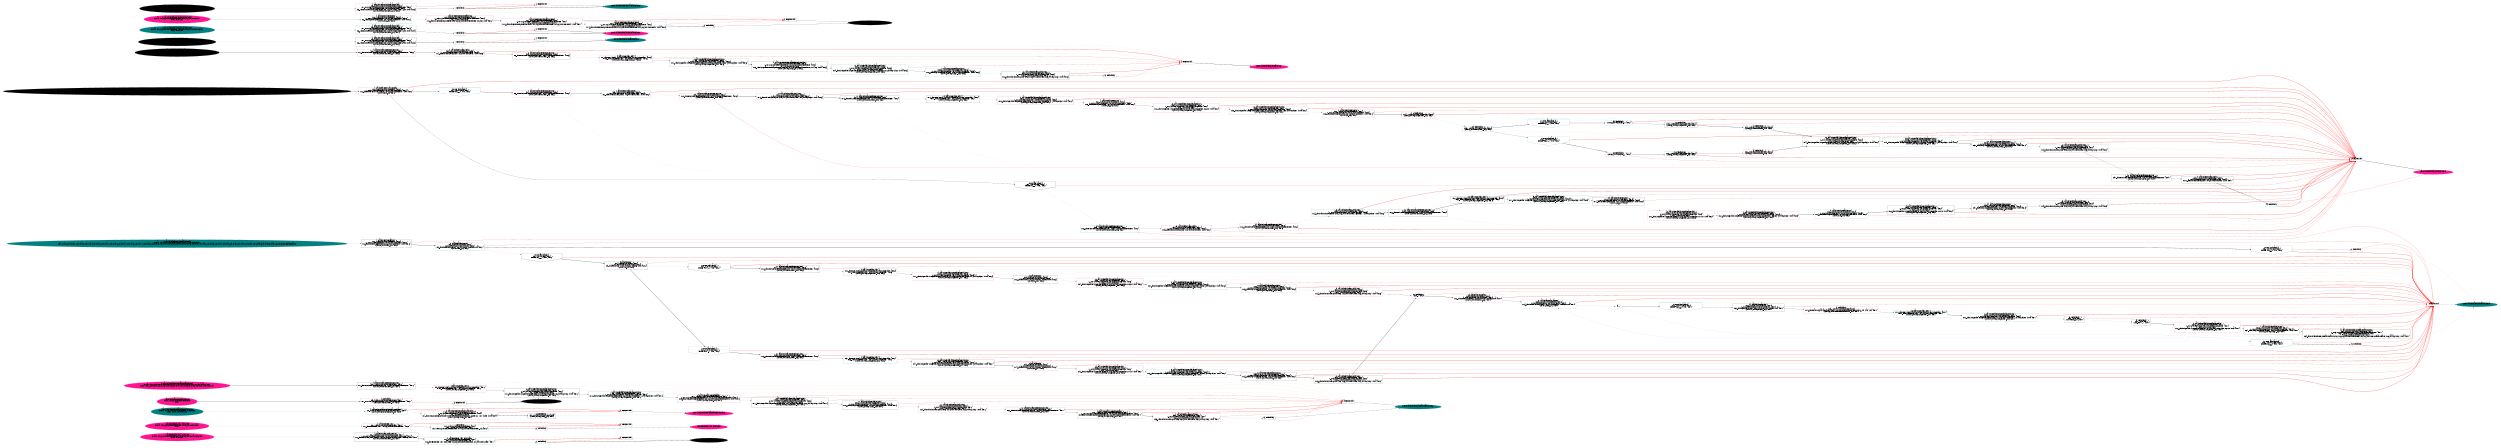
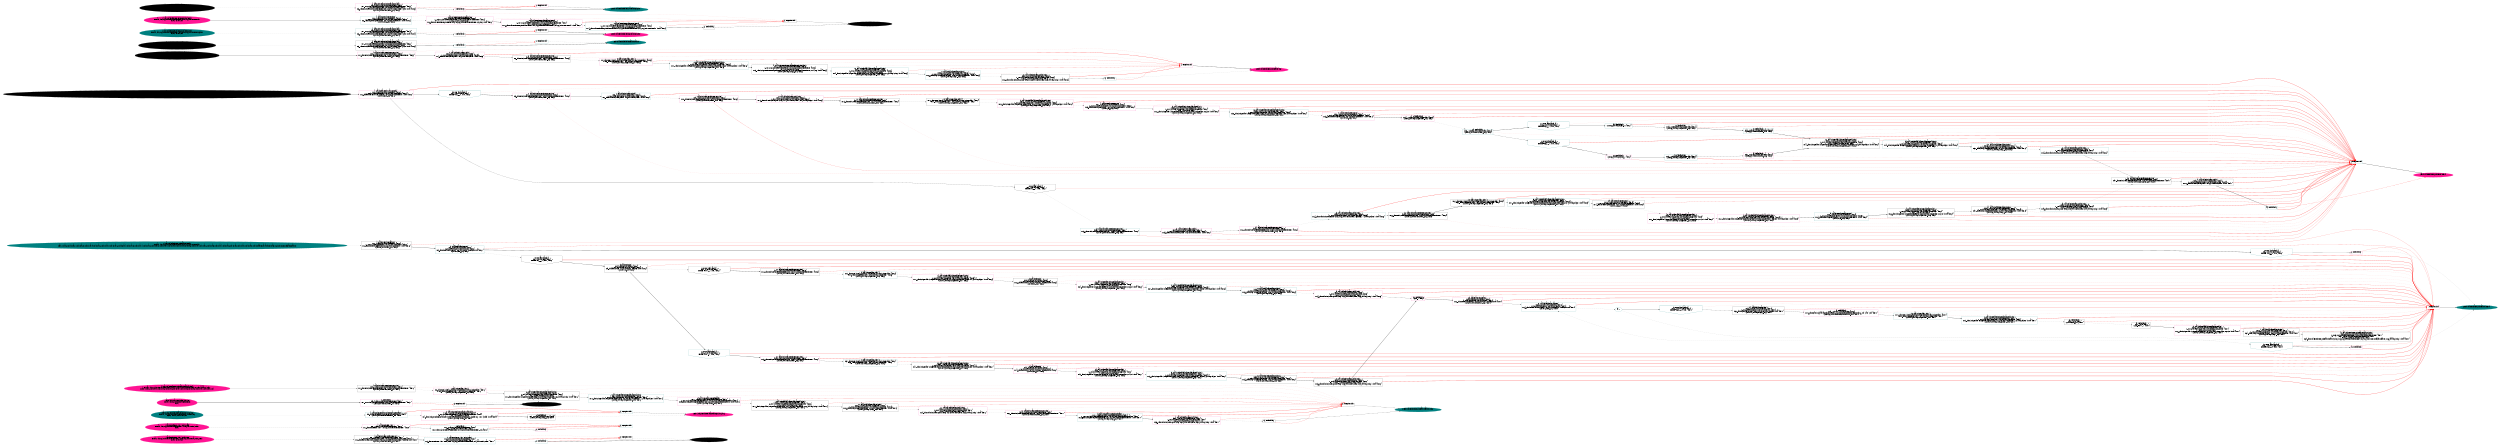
node "2: Exit TextListener.<init>(PrintStream)": removed
